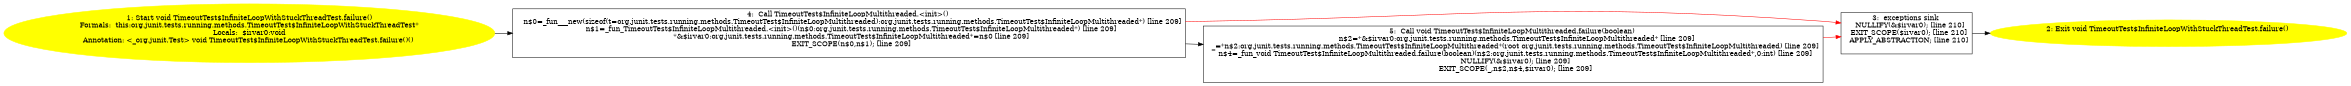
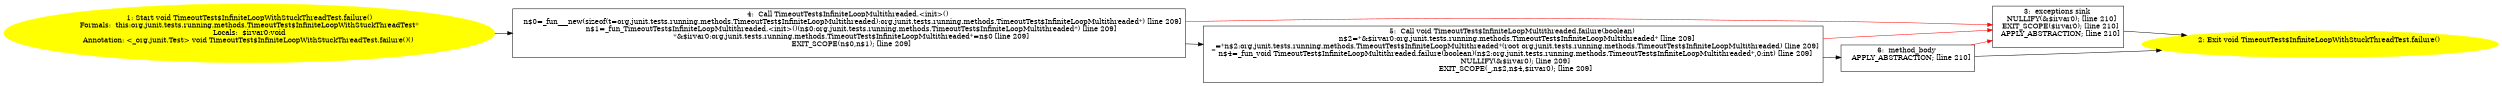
node "6:  method_body APPLY_ABSTRACTION; [line 210]": added
